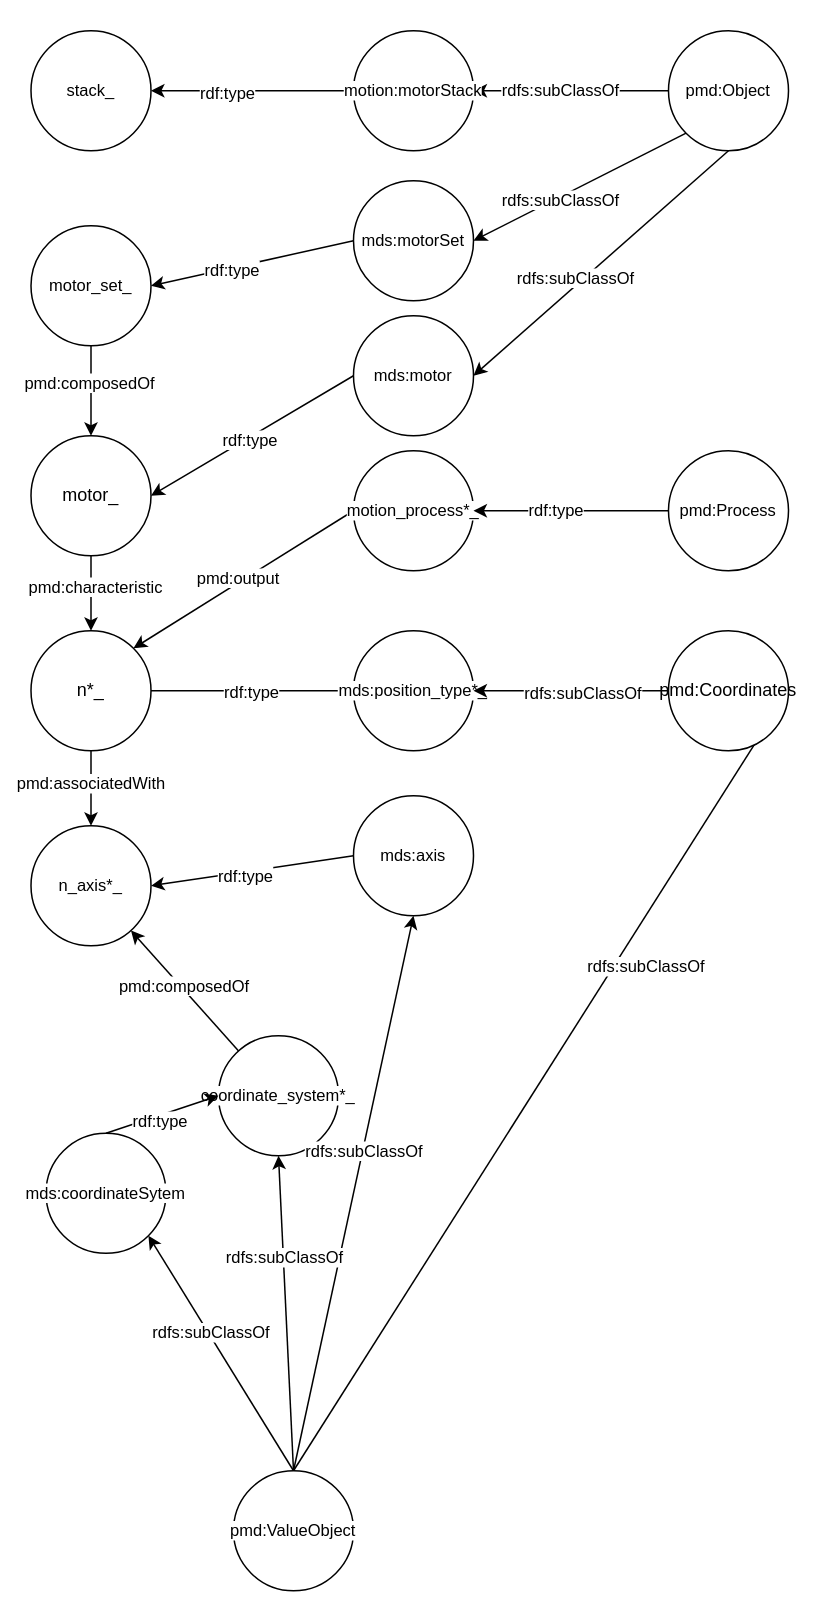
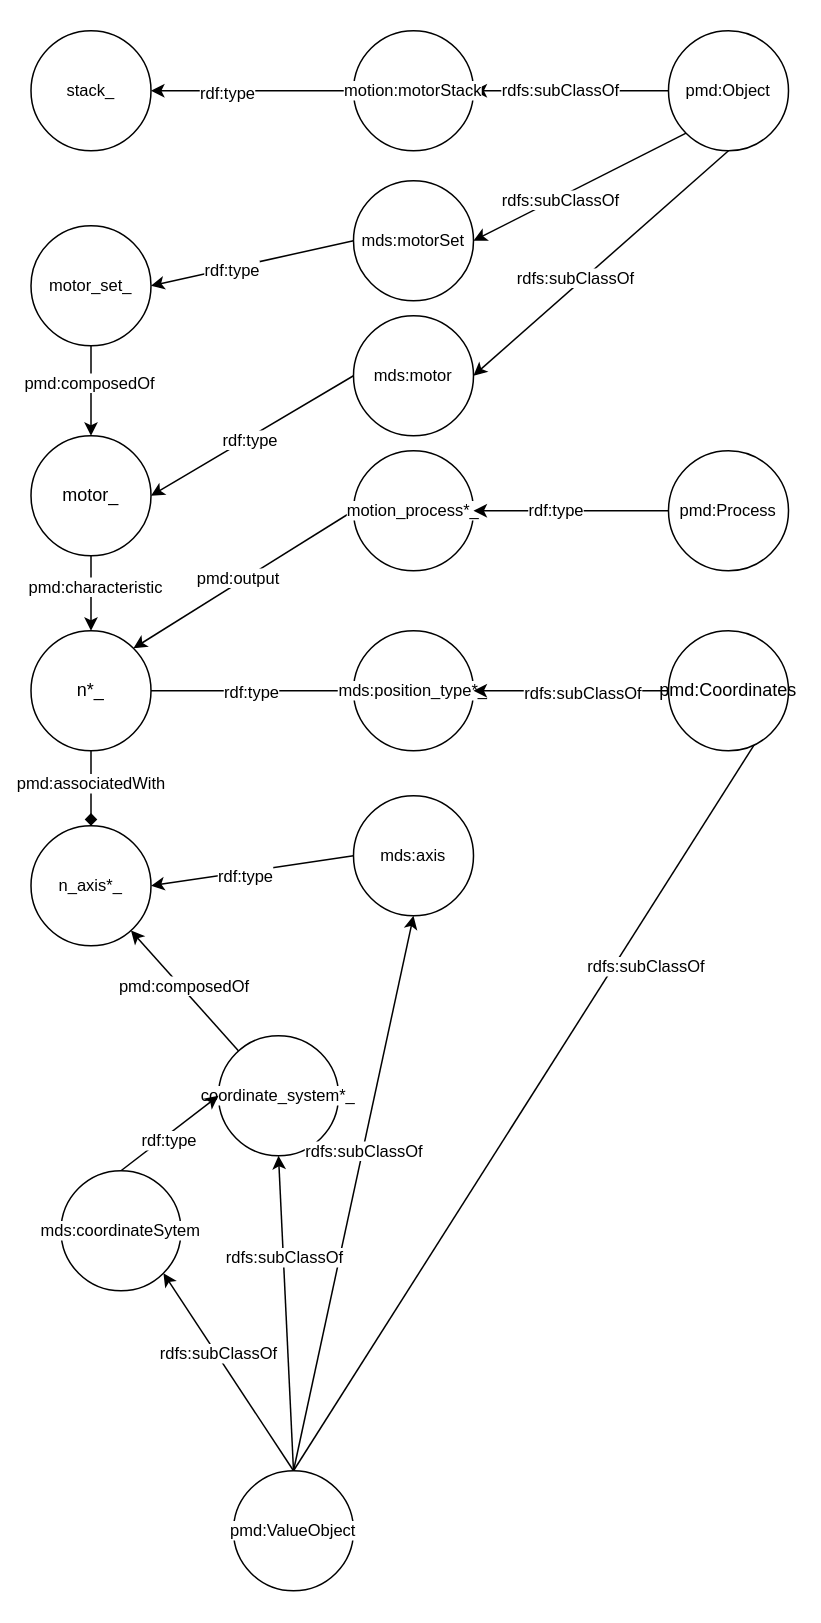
edge "n*_" -> "n_axis*_": arrowhead classic -> diamond
node "mds:coordinateSytem": moved (106, 1193) -> (121, 1231)
